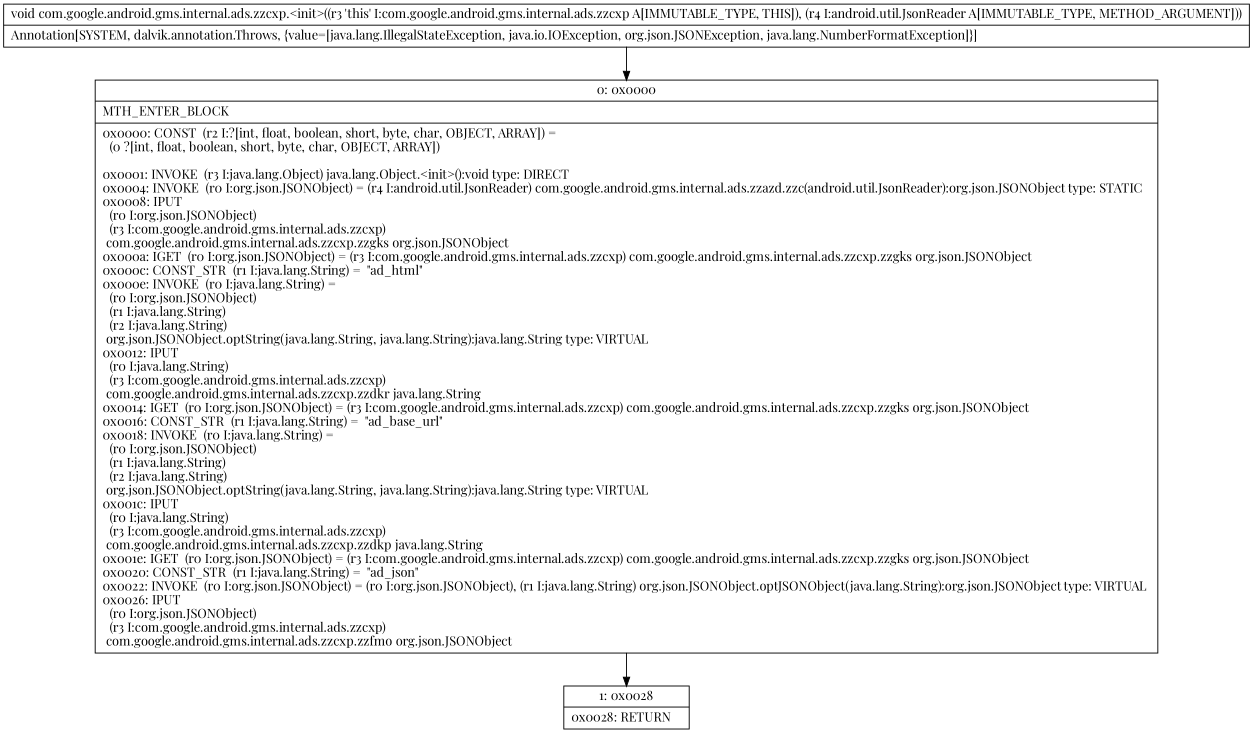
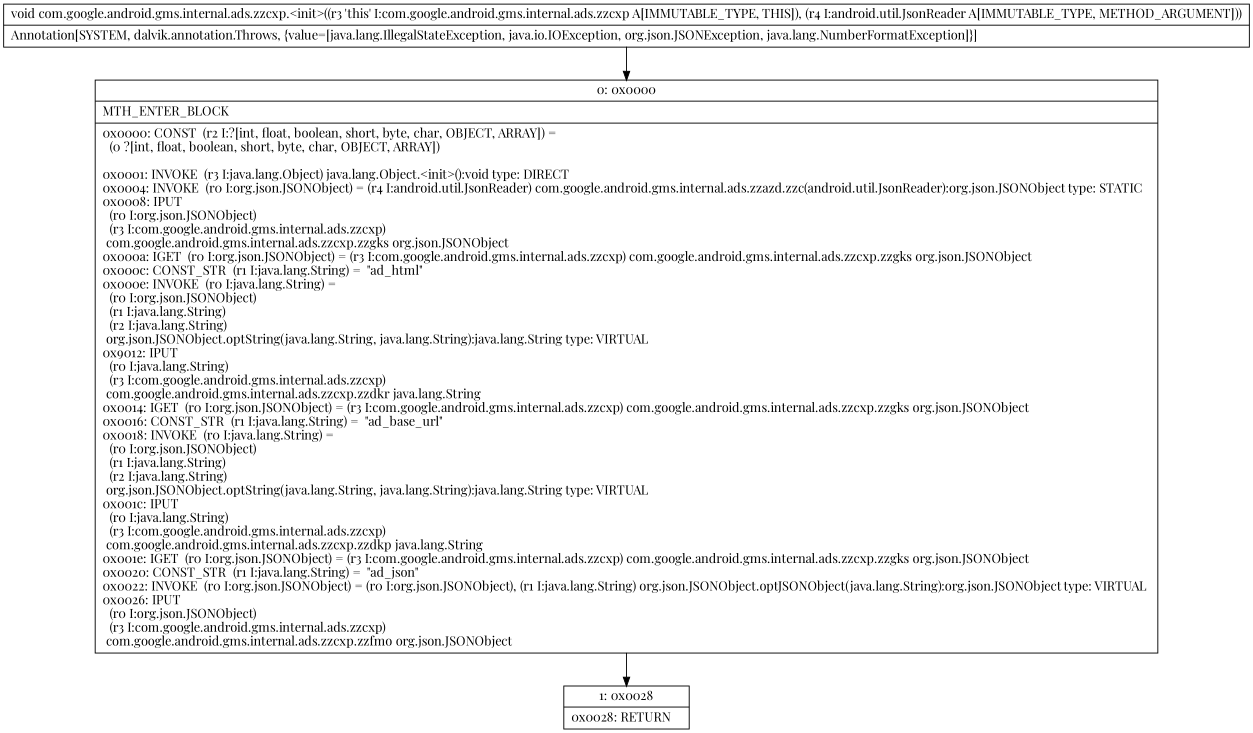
node "0: 0x0000": text "0x0012: IPUT" -> "0x9012: IPUT"
